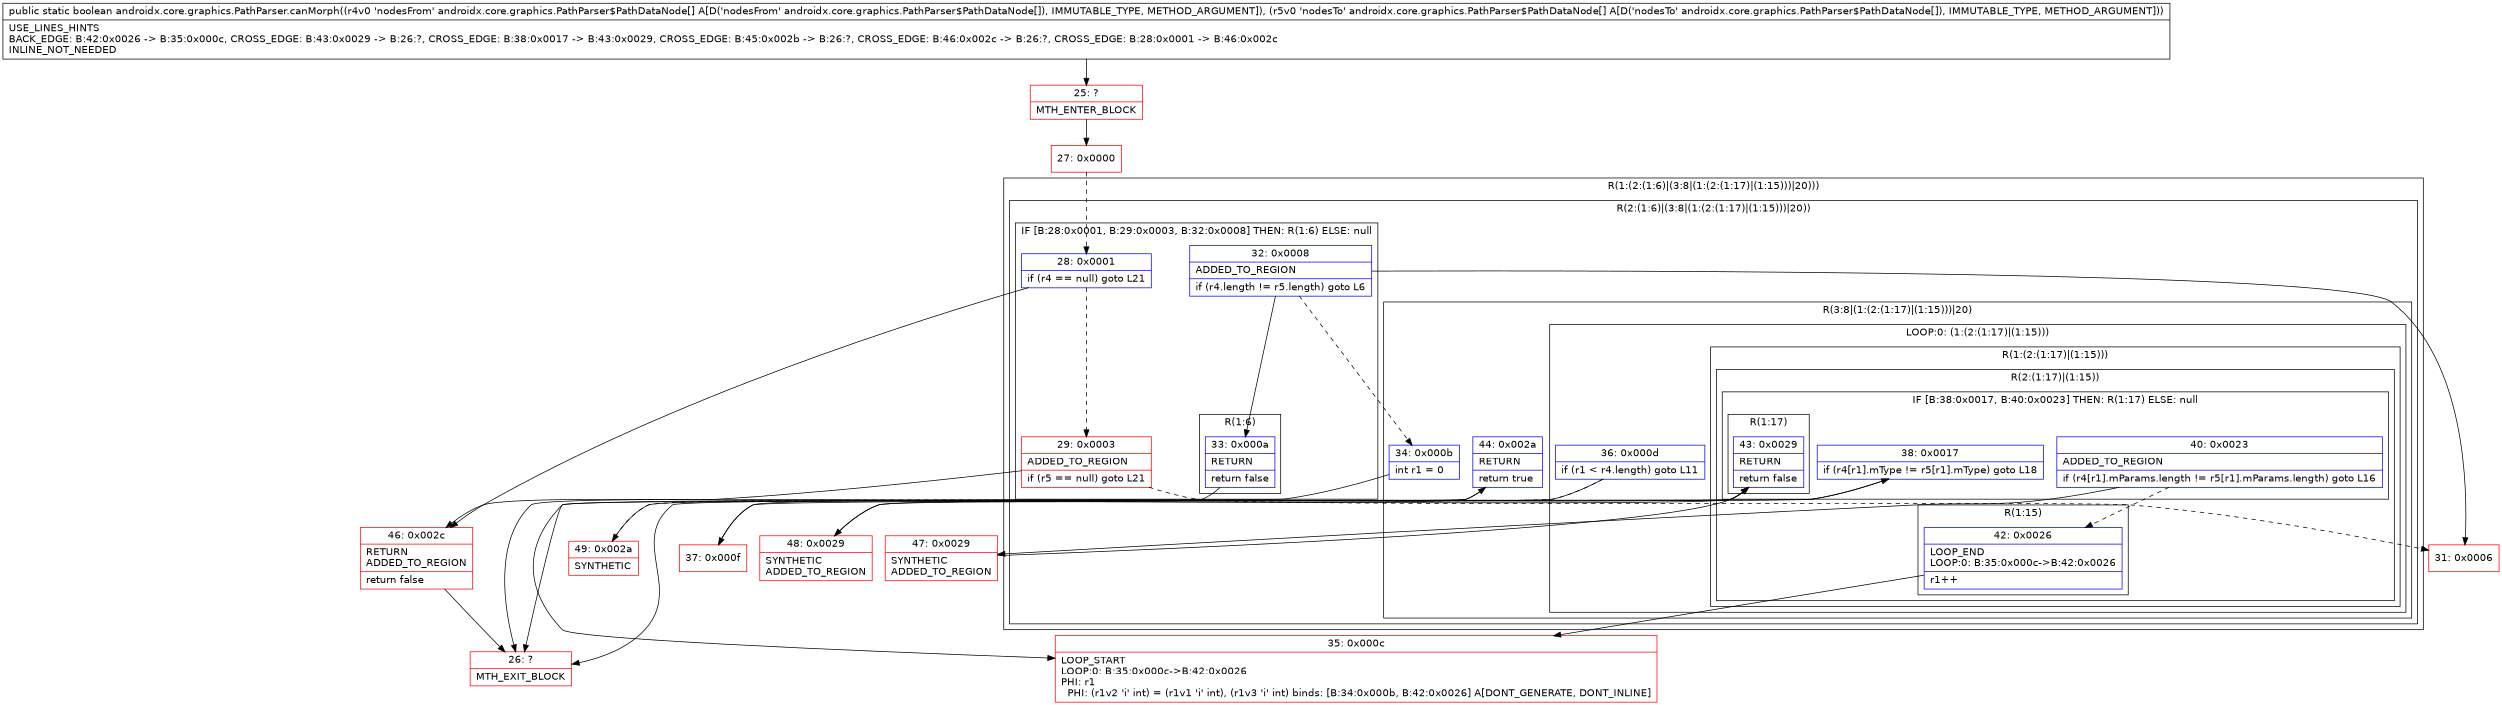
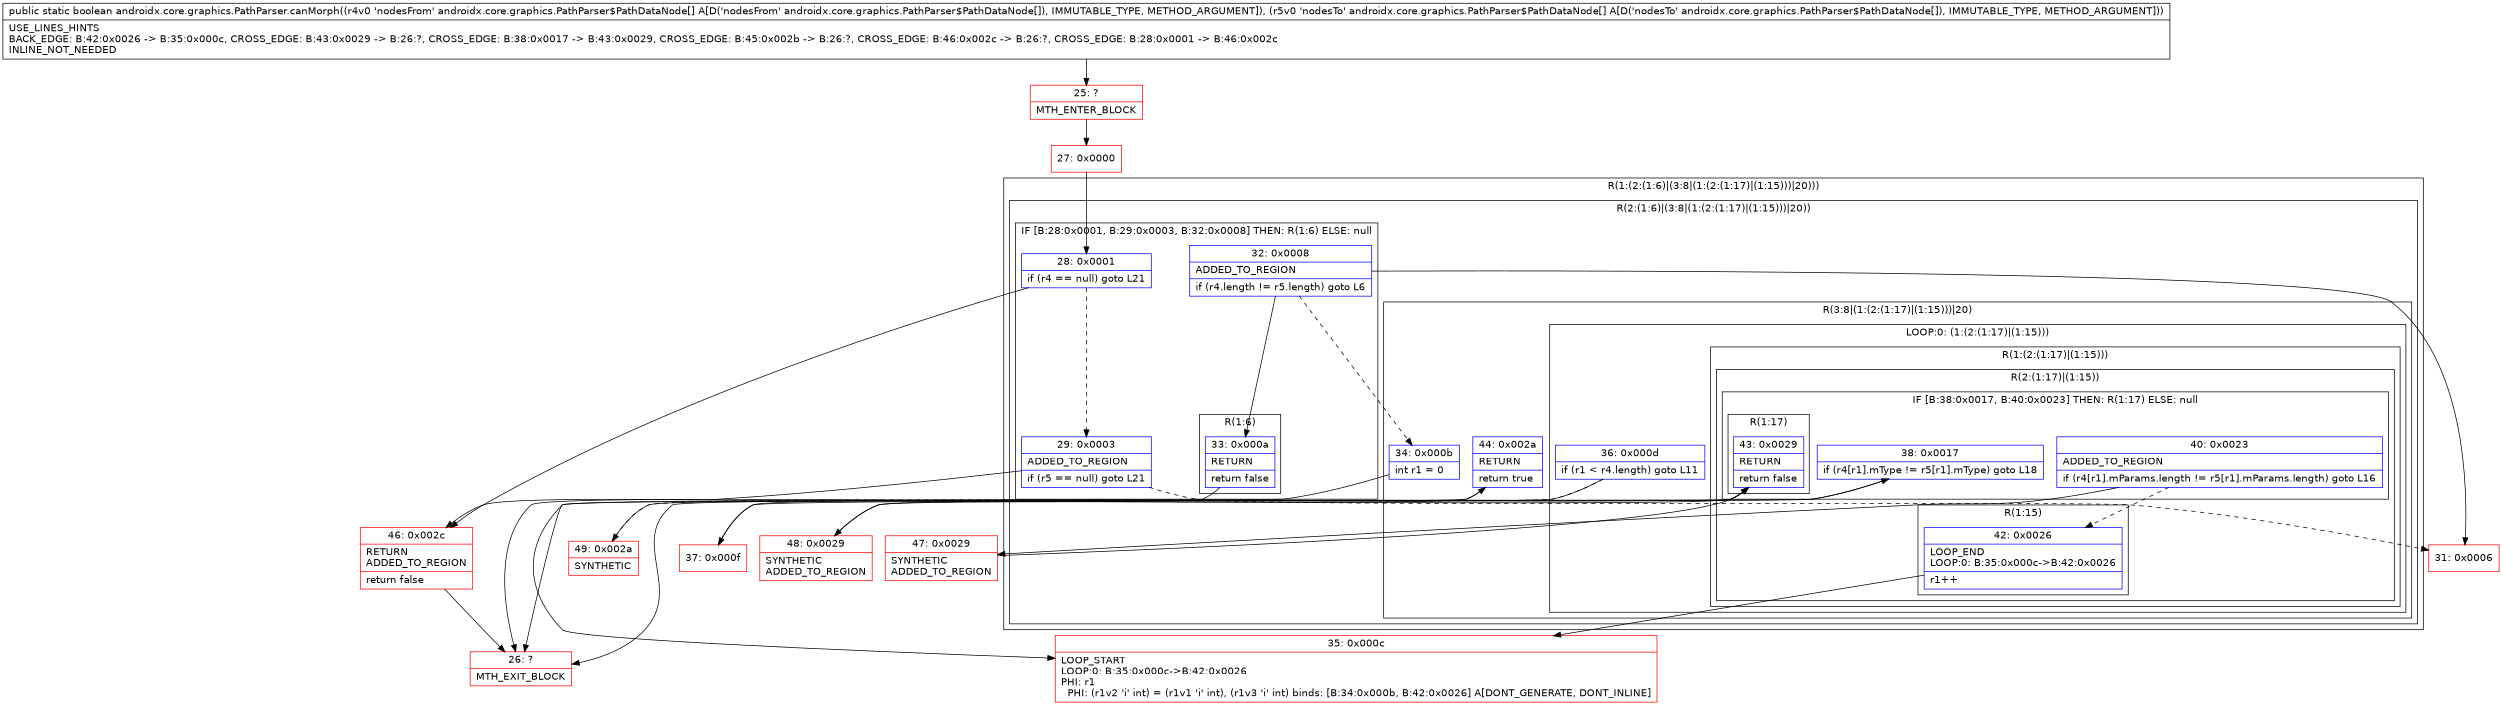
edge "27: 0x0000" -> "28: 0x0001": style dashed -> solid
node "29: 0x0003": color red -> blue
